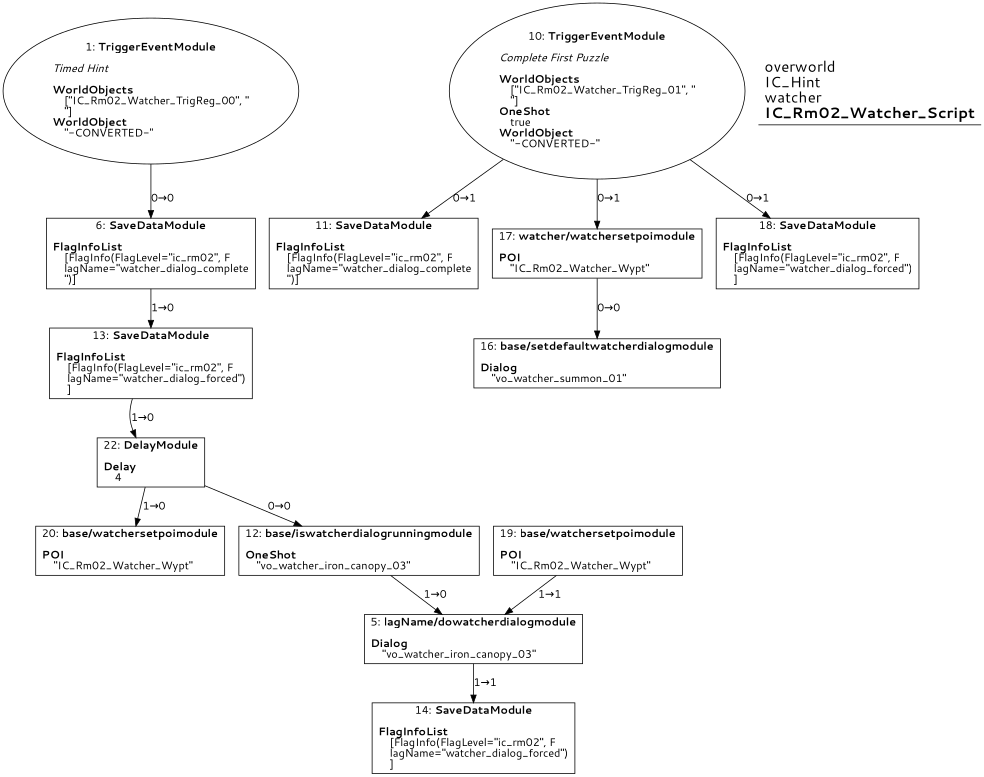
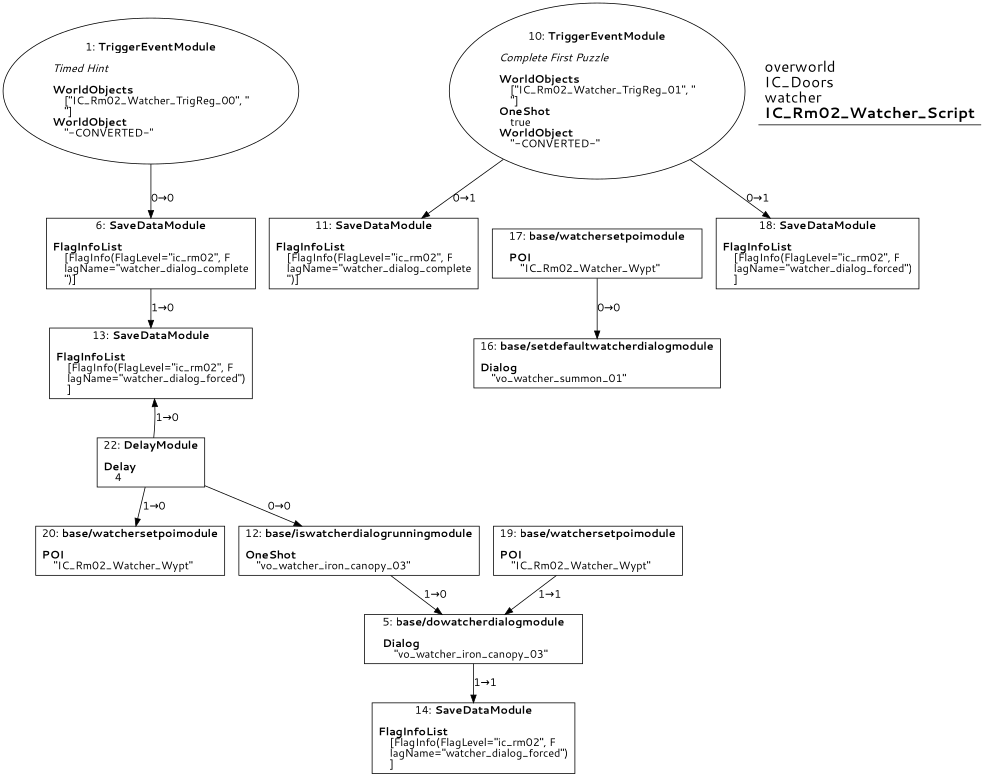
node "overworld": text "IC_Hint" -> "IC_Doors"
edge "10:" -> "17:": removed, label "0→1"
node "17:": text "watcher/watchersetpoimodule" -> "base/watchersetpoimodule"
edge "13:" -> "22:": reversed
node "5:": text "lagName/dowatcherdialogmodule" -> "base/dowatcherdialogmodule"
